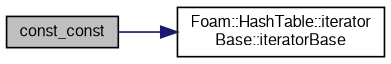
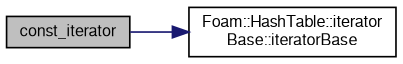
node "const_const": label "const_const" -> "const_iterator"
